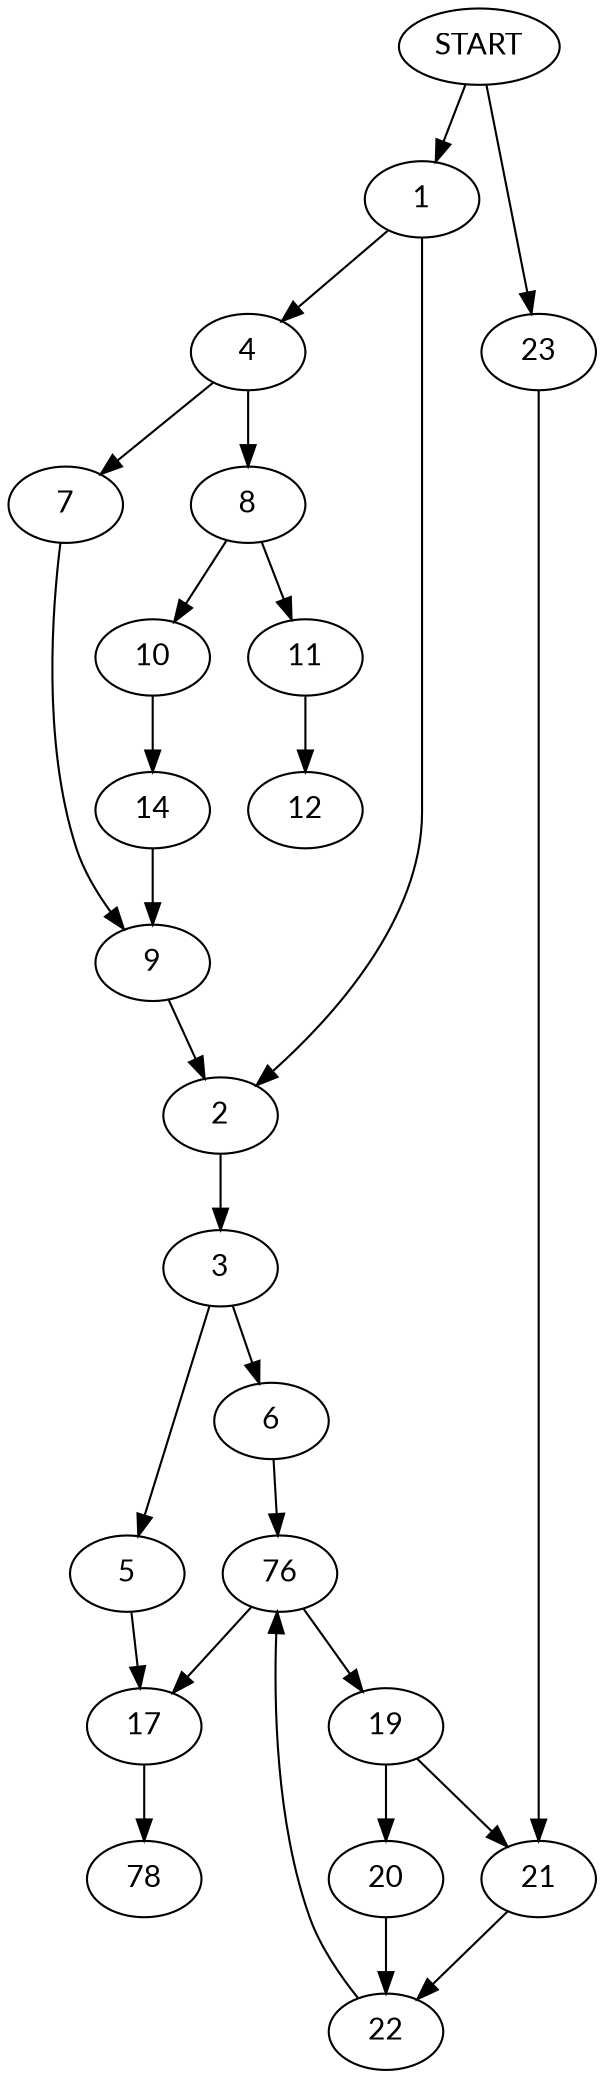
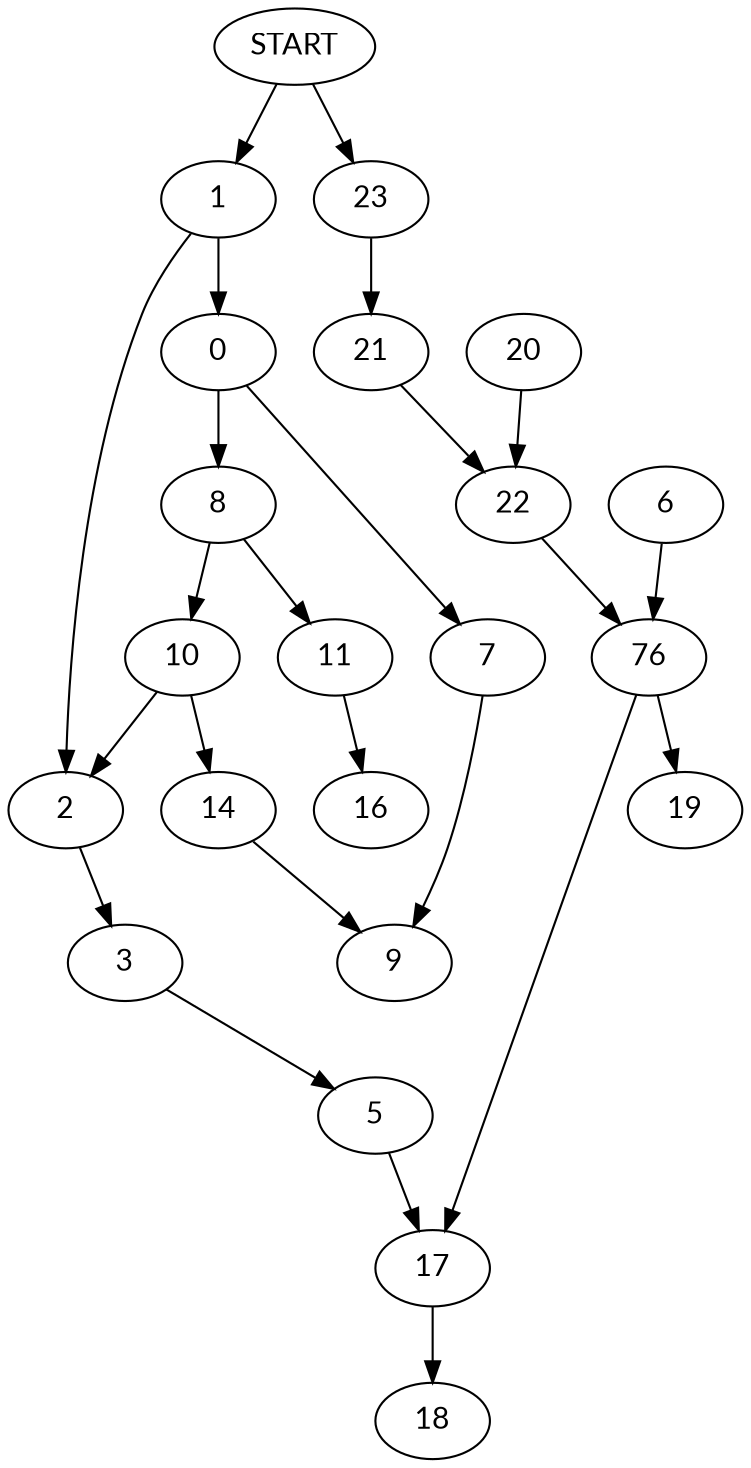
node "4": label "4" -> "0"
node "12": label "12" -> "16"
edge "9" -> "2": now "10" -> "2"
edge "3" -> "6": removed
edge "19" -> "20": removed
edge "19" -> "21": removed
node "78": label "78" -> "18"
